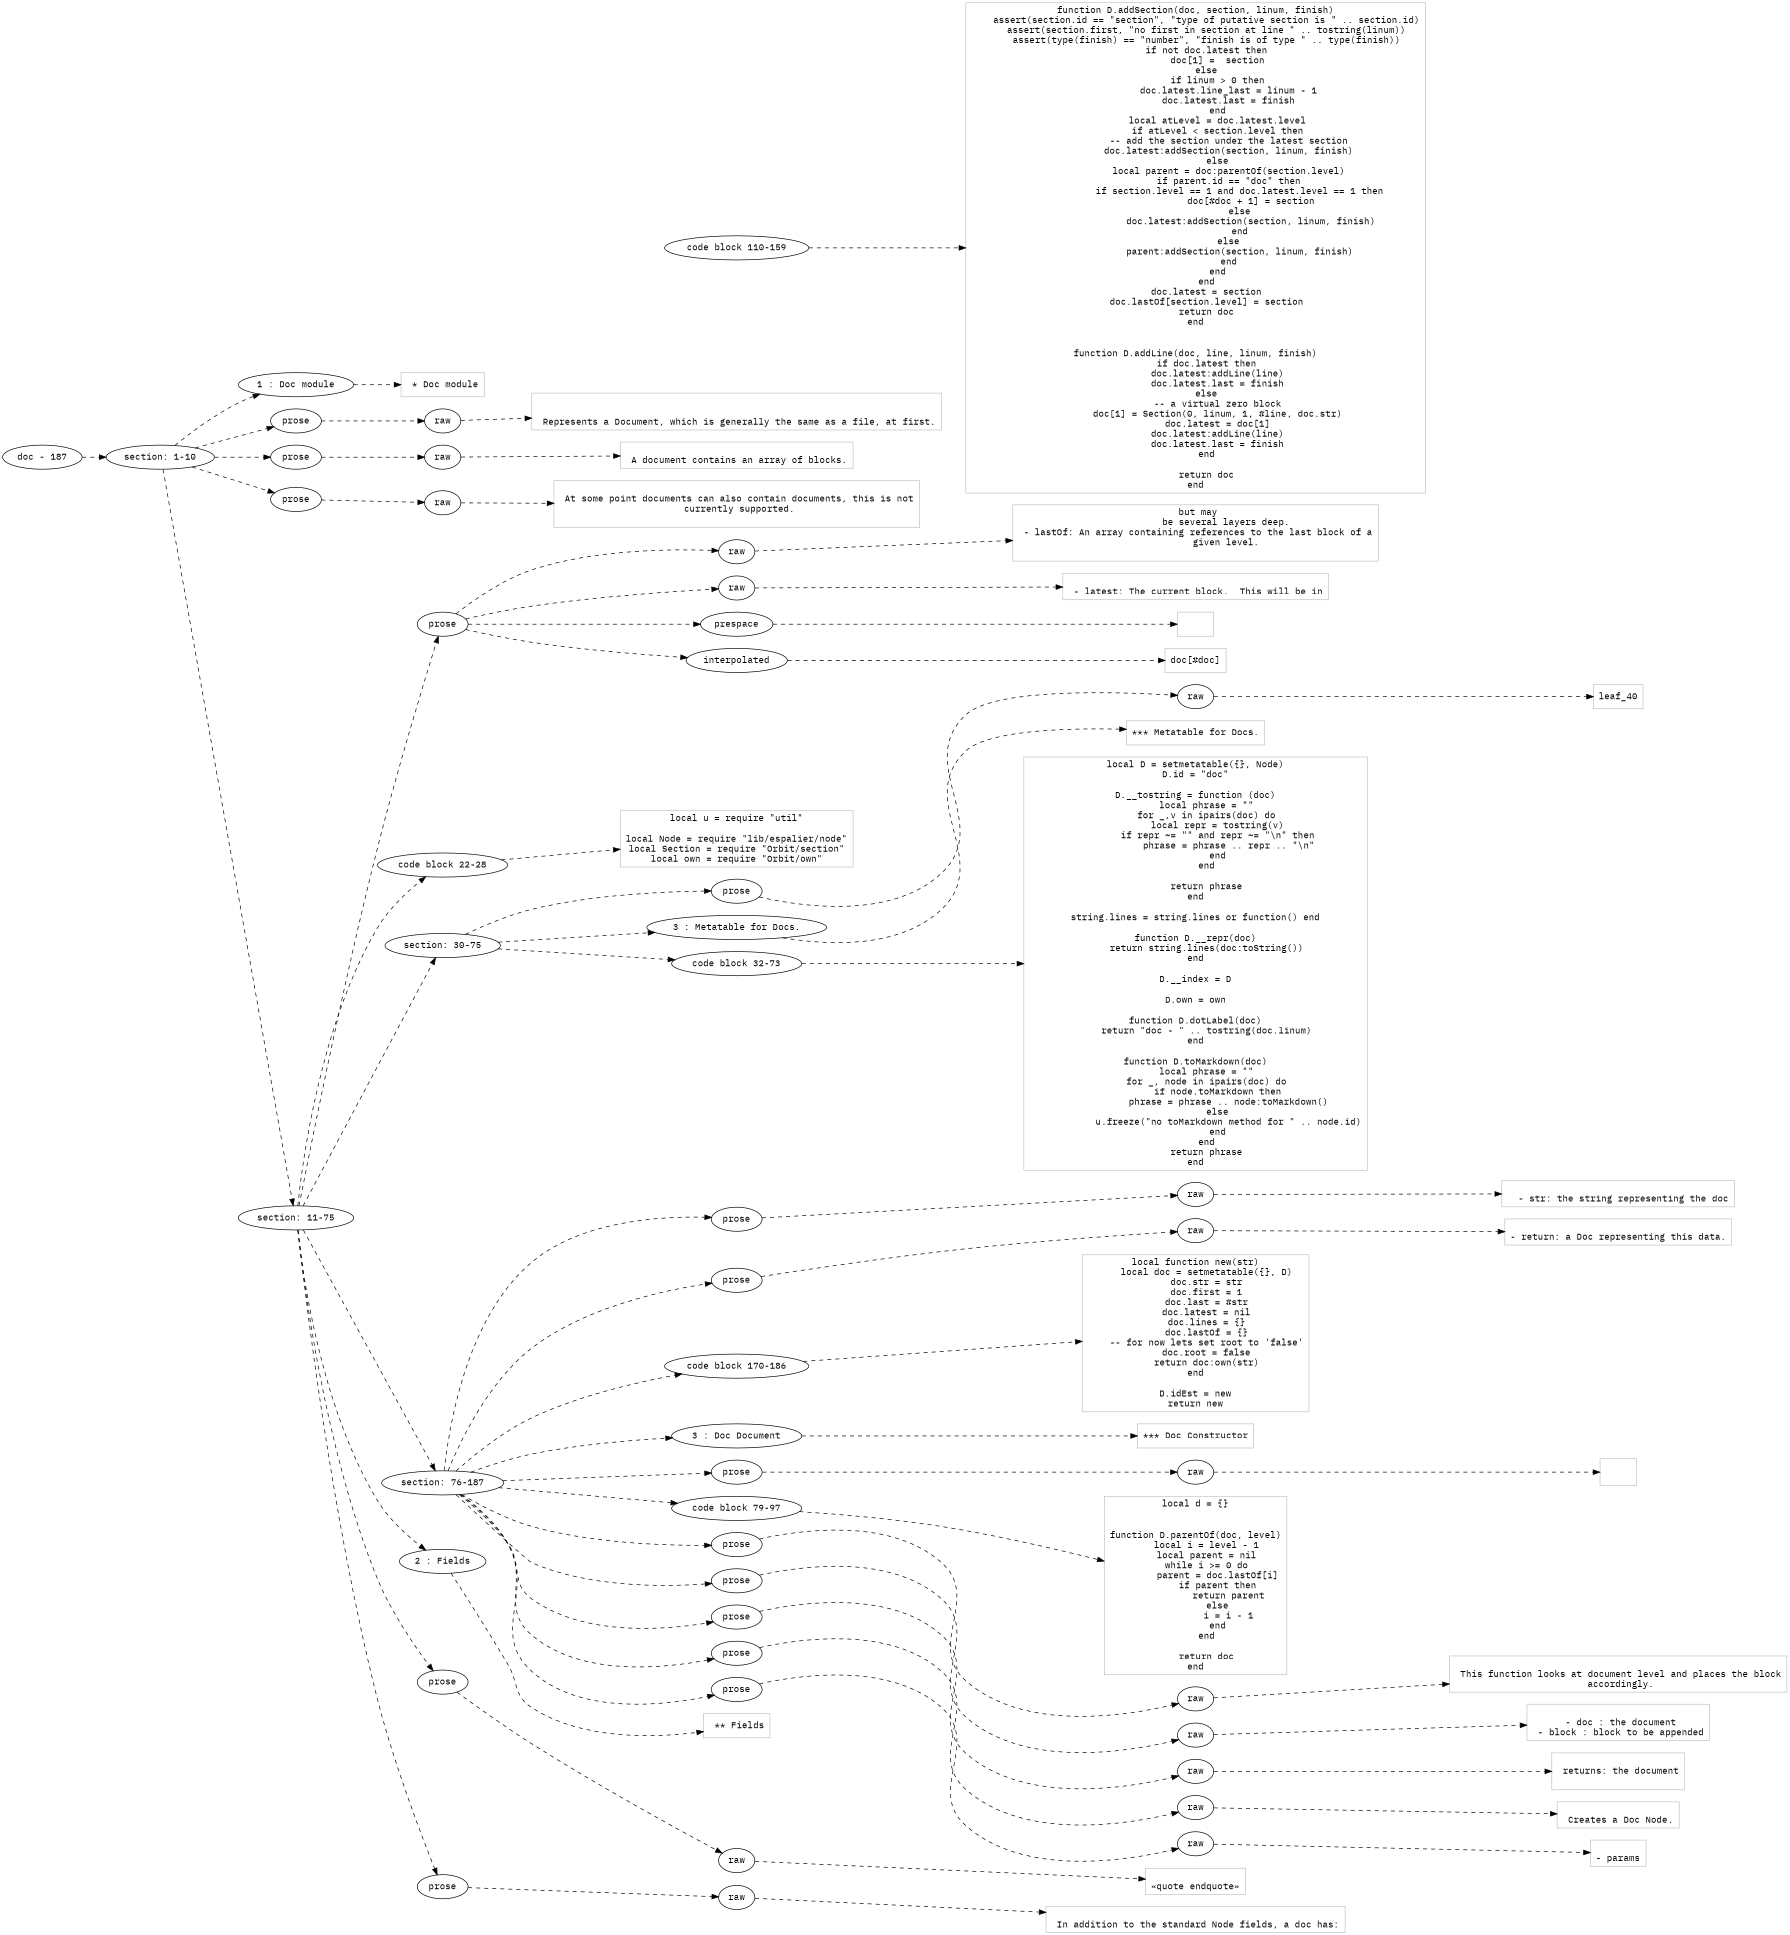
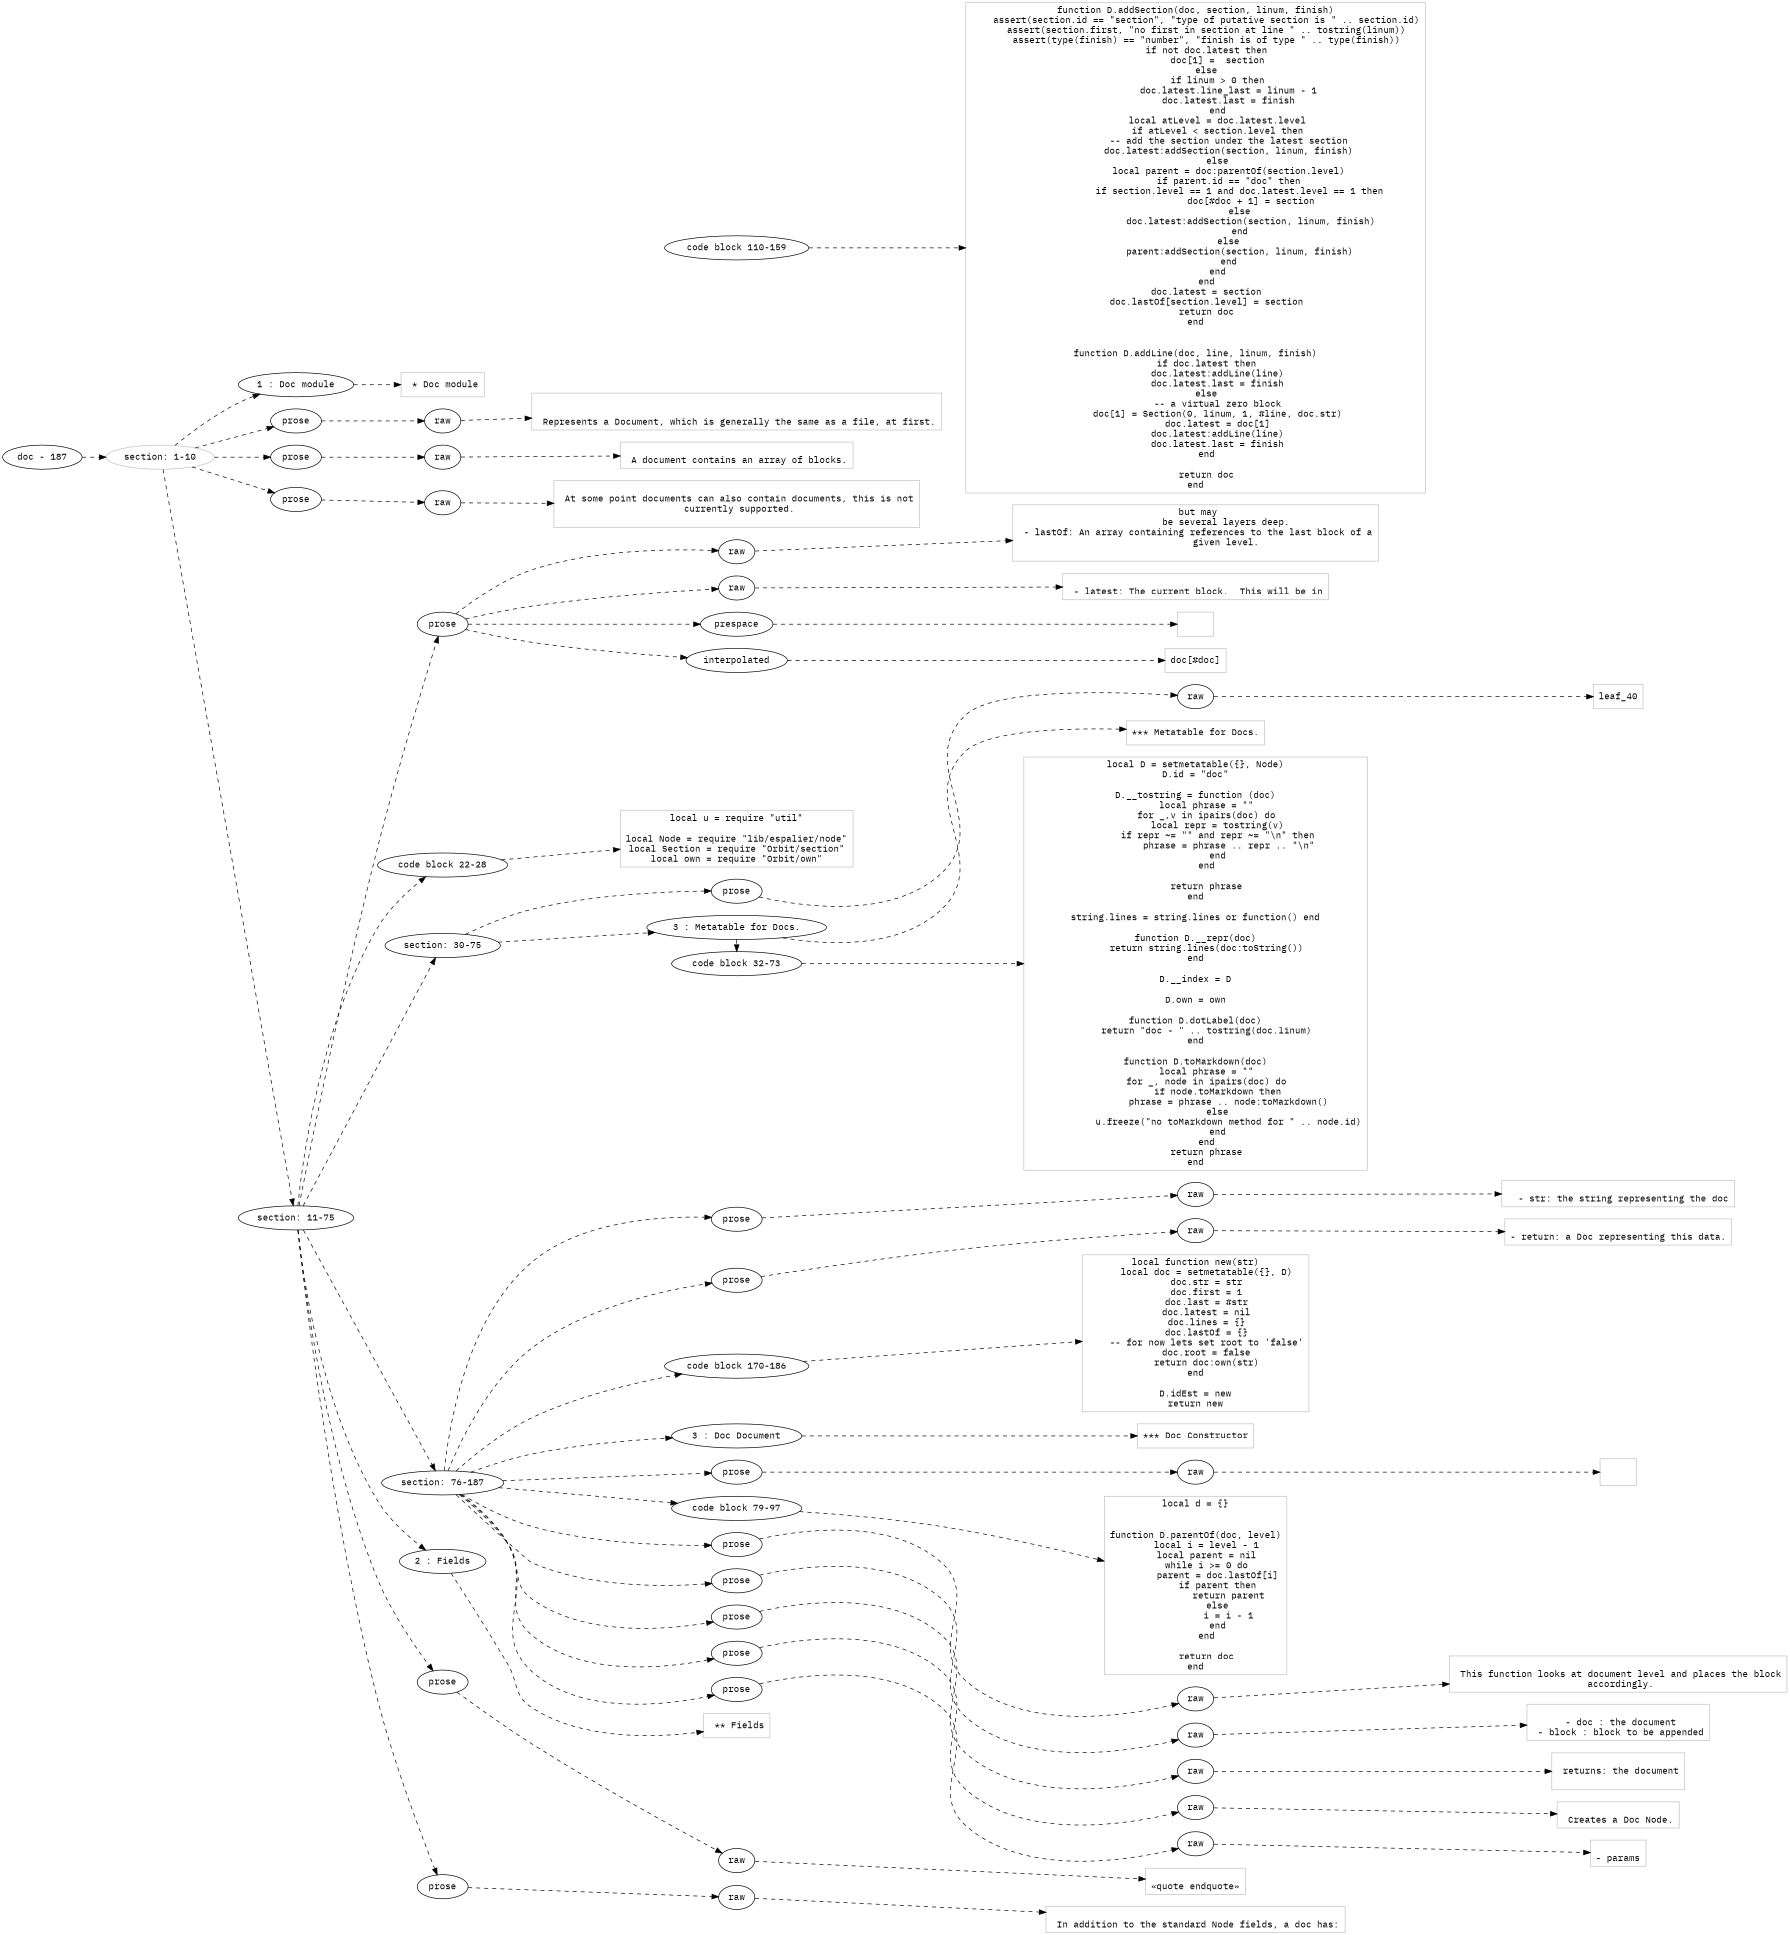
node "section: 1-10": color black -> Gray
edge "section: 30-75" -> "code block 32-73": now "3 : Metatable for Docs." -> "code block 32-73"
